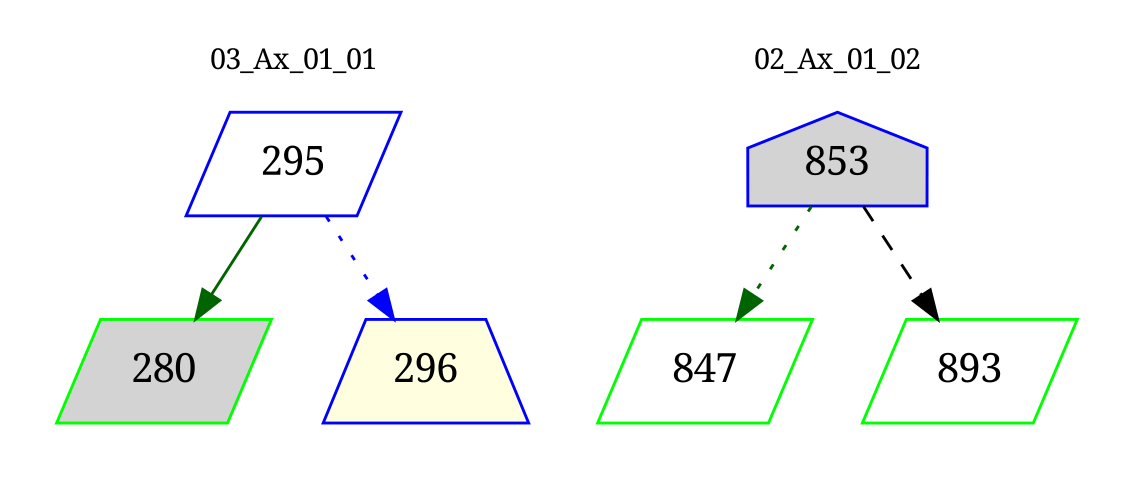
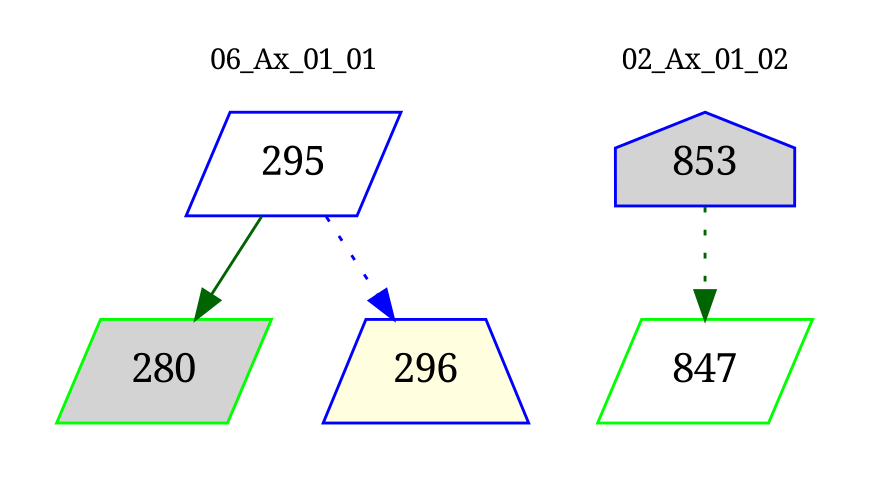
cluster "03_Ax_01_01": label "03_Ax_01_01" -> "06_Ax_01_01"
node "893": removed
